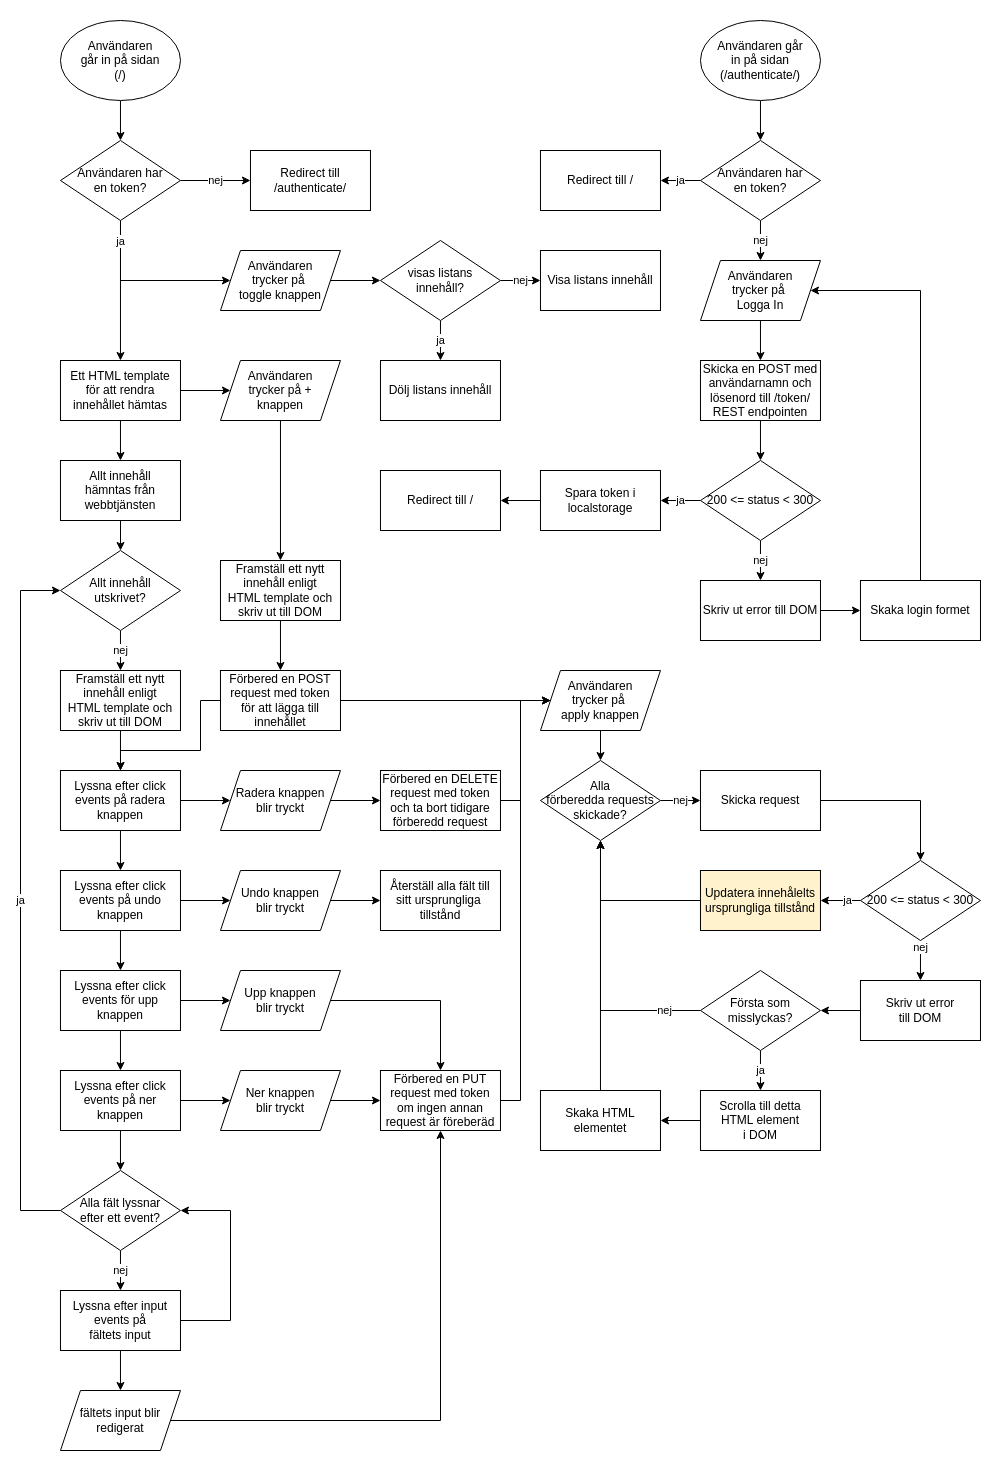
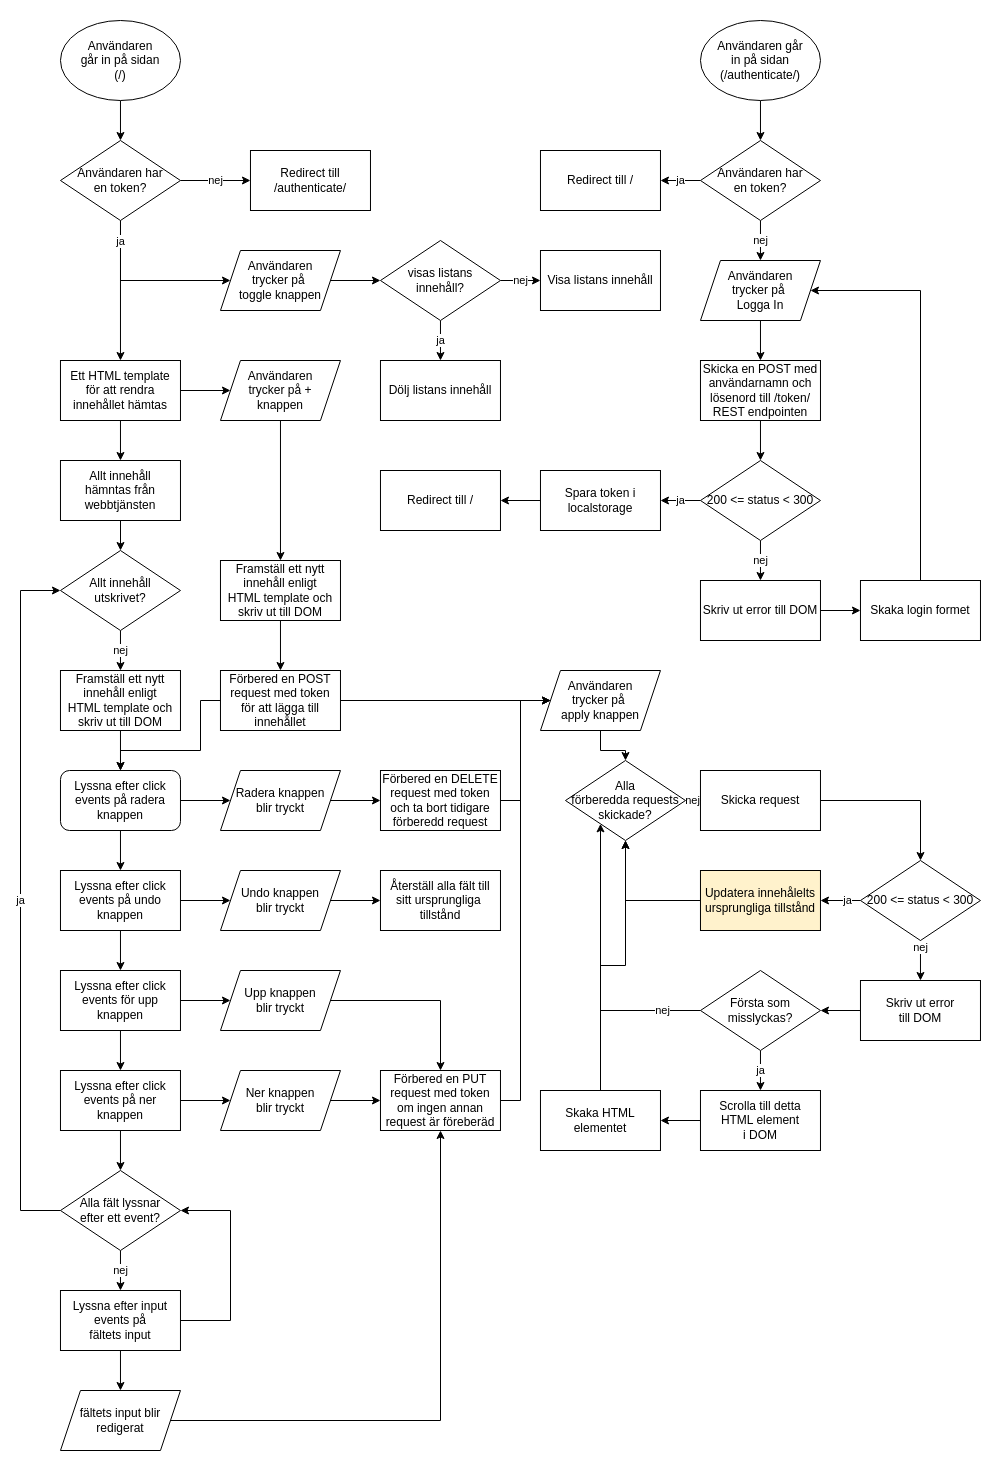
node "Lyssna efter click events på radera knappen": shape rectangle -> rounded rectangle
node "Alla förberedda requests skickade?": moved (600, 801) -> (625, 801)
